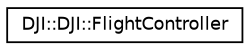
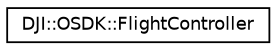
node "DJI::DJI::FlightController": label "DJI::DJI::FlightController" -> "DJI::OSDK::FlightController"
